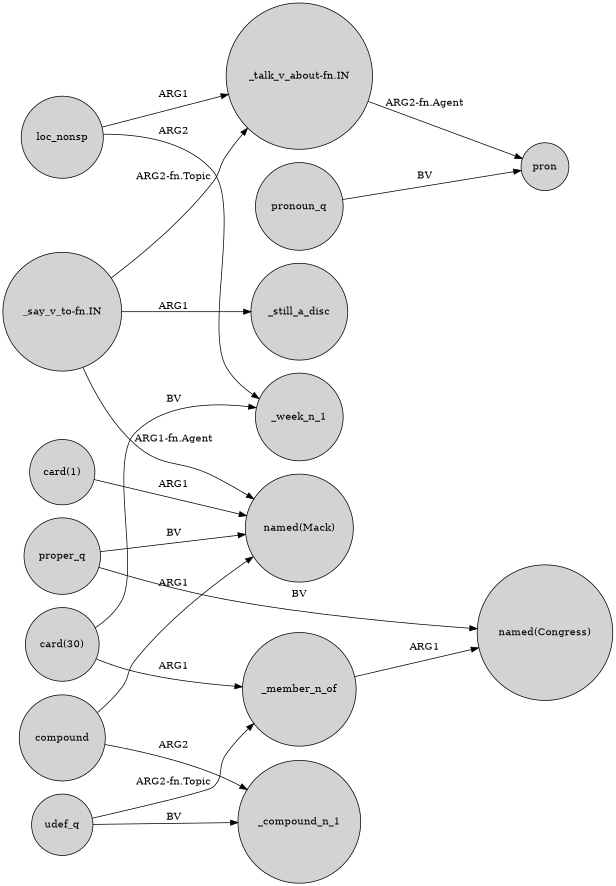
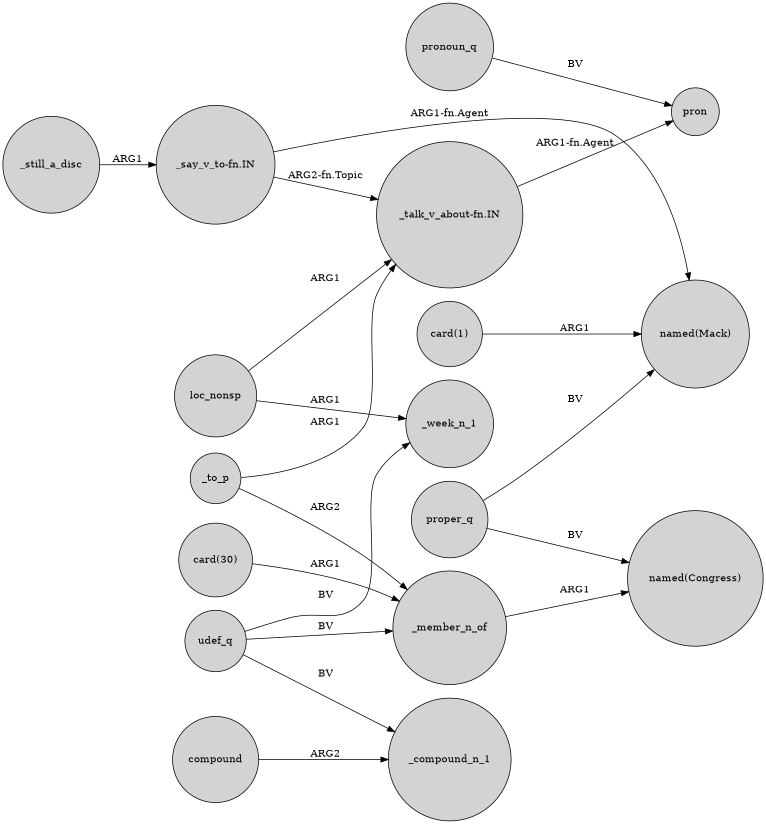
edge "_talk_v_about-fn.IN" -> "pron": label "ARG2-fn.Agent" -> "ARG1-fn.Agent"
edge "loc_nonsp" -> "_week_n_1": label "ARG2" -> "ARG1"
edge "_say_v_to-fn.IN" -> "_still_a_disc": reversed
edge "card(30)" -> "_week_n_1": now "udef_q" -> "_week_n_1"
node "_to_p": added
edge "compound" -> "named(Mack)": removed, label "ARG1"
edge "udef_q" -> "_member_n_of": label "ARG2-fn.Topic" -> "BV"
